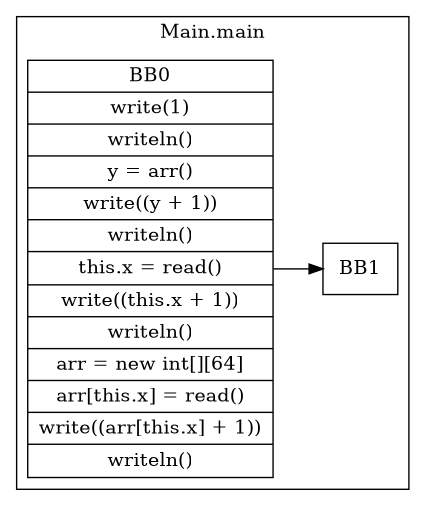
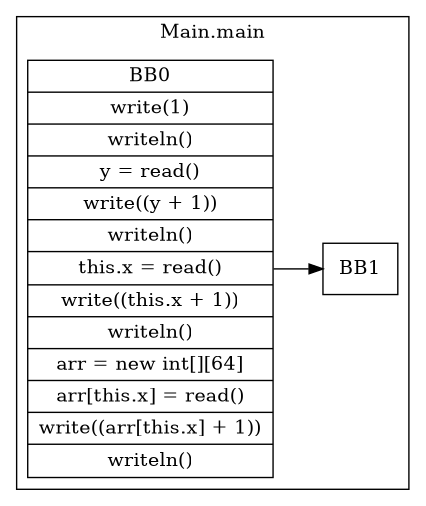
node "BB0": text "y = arr()" -> "y = read()"
